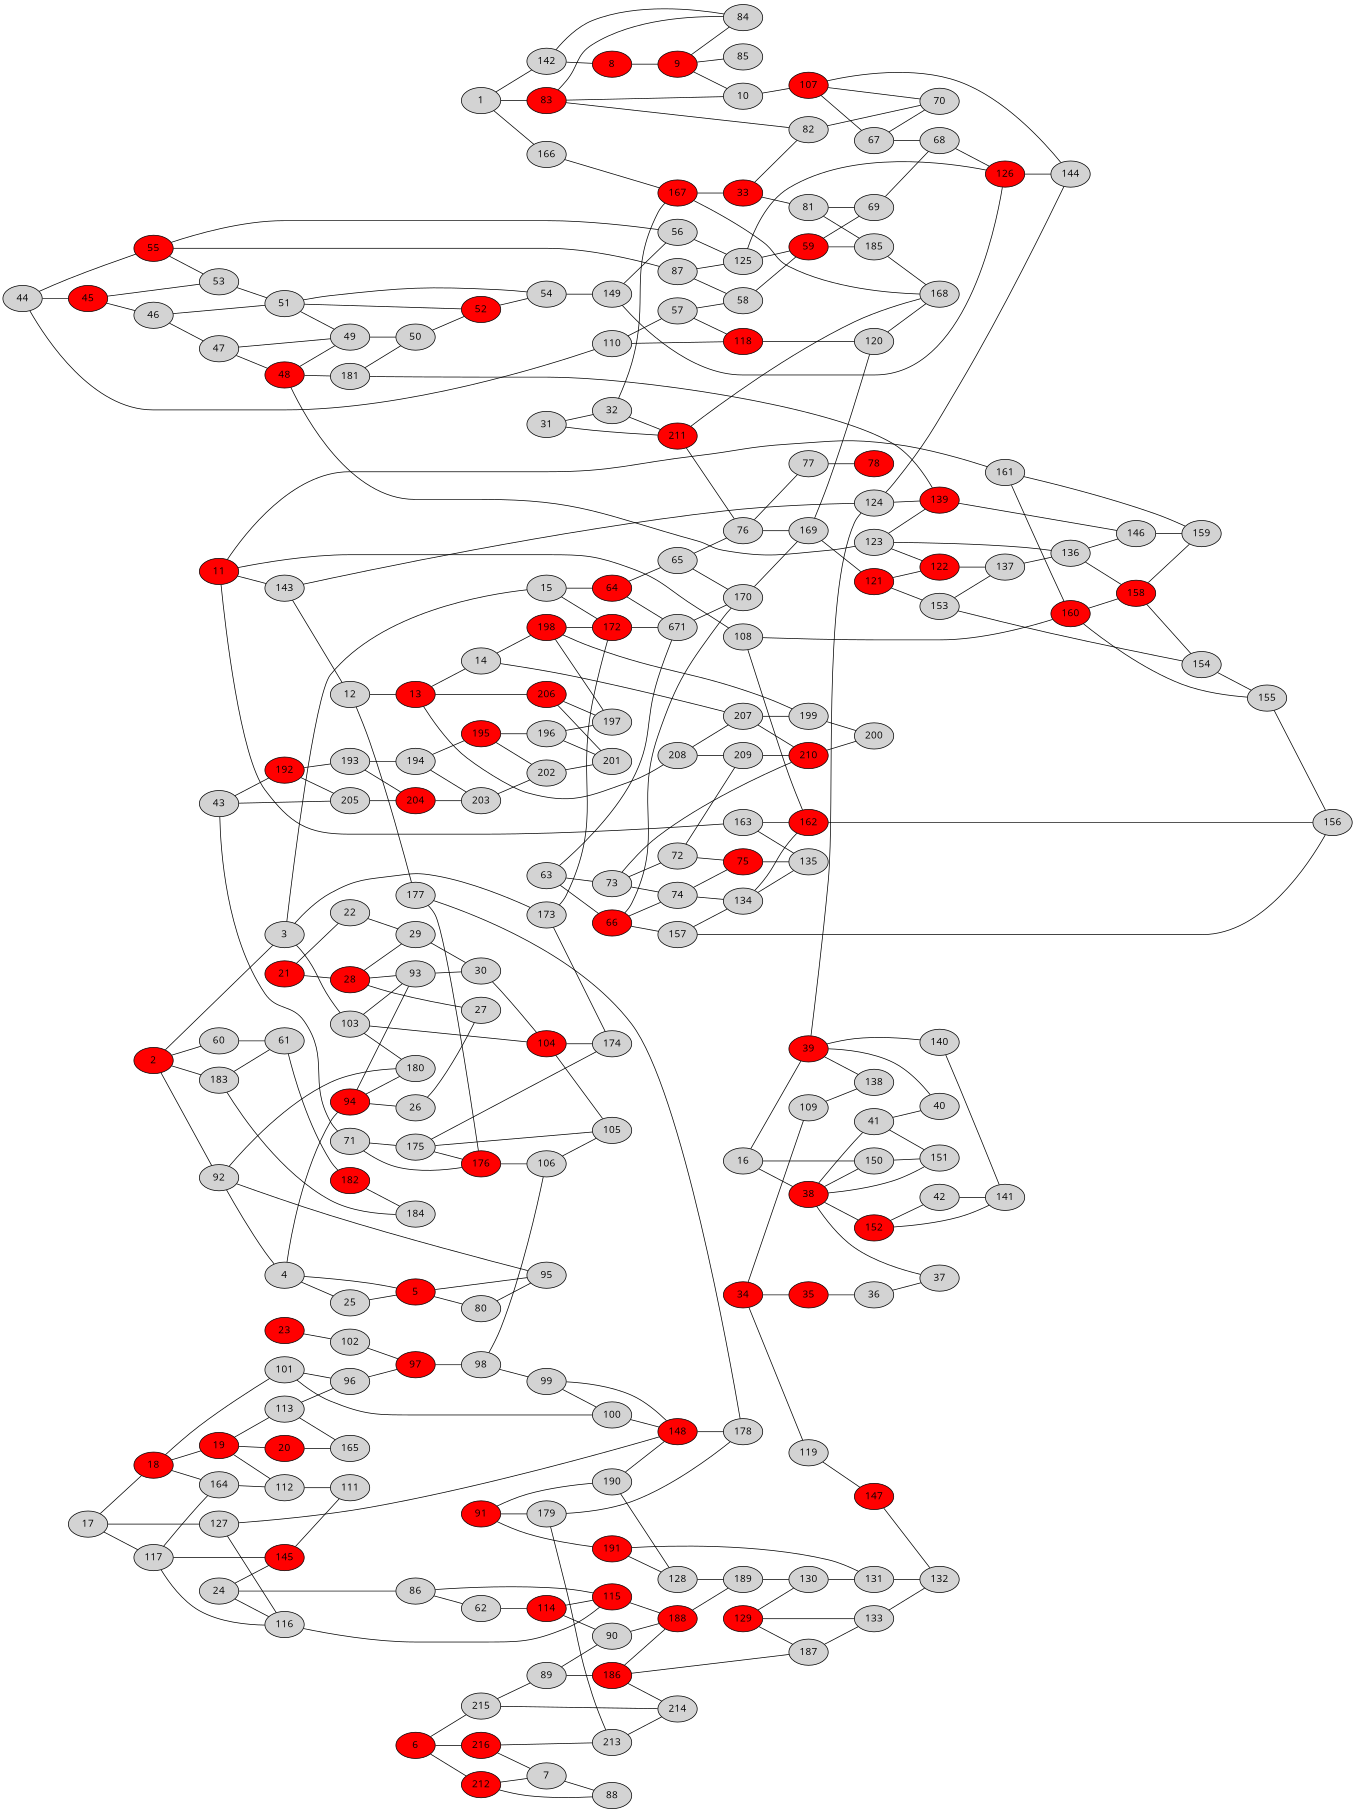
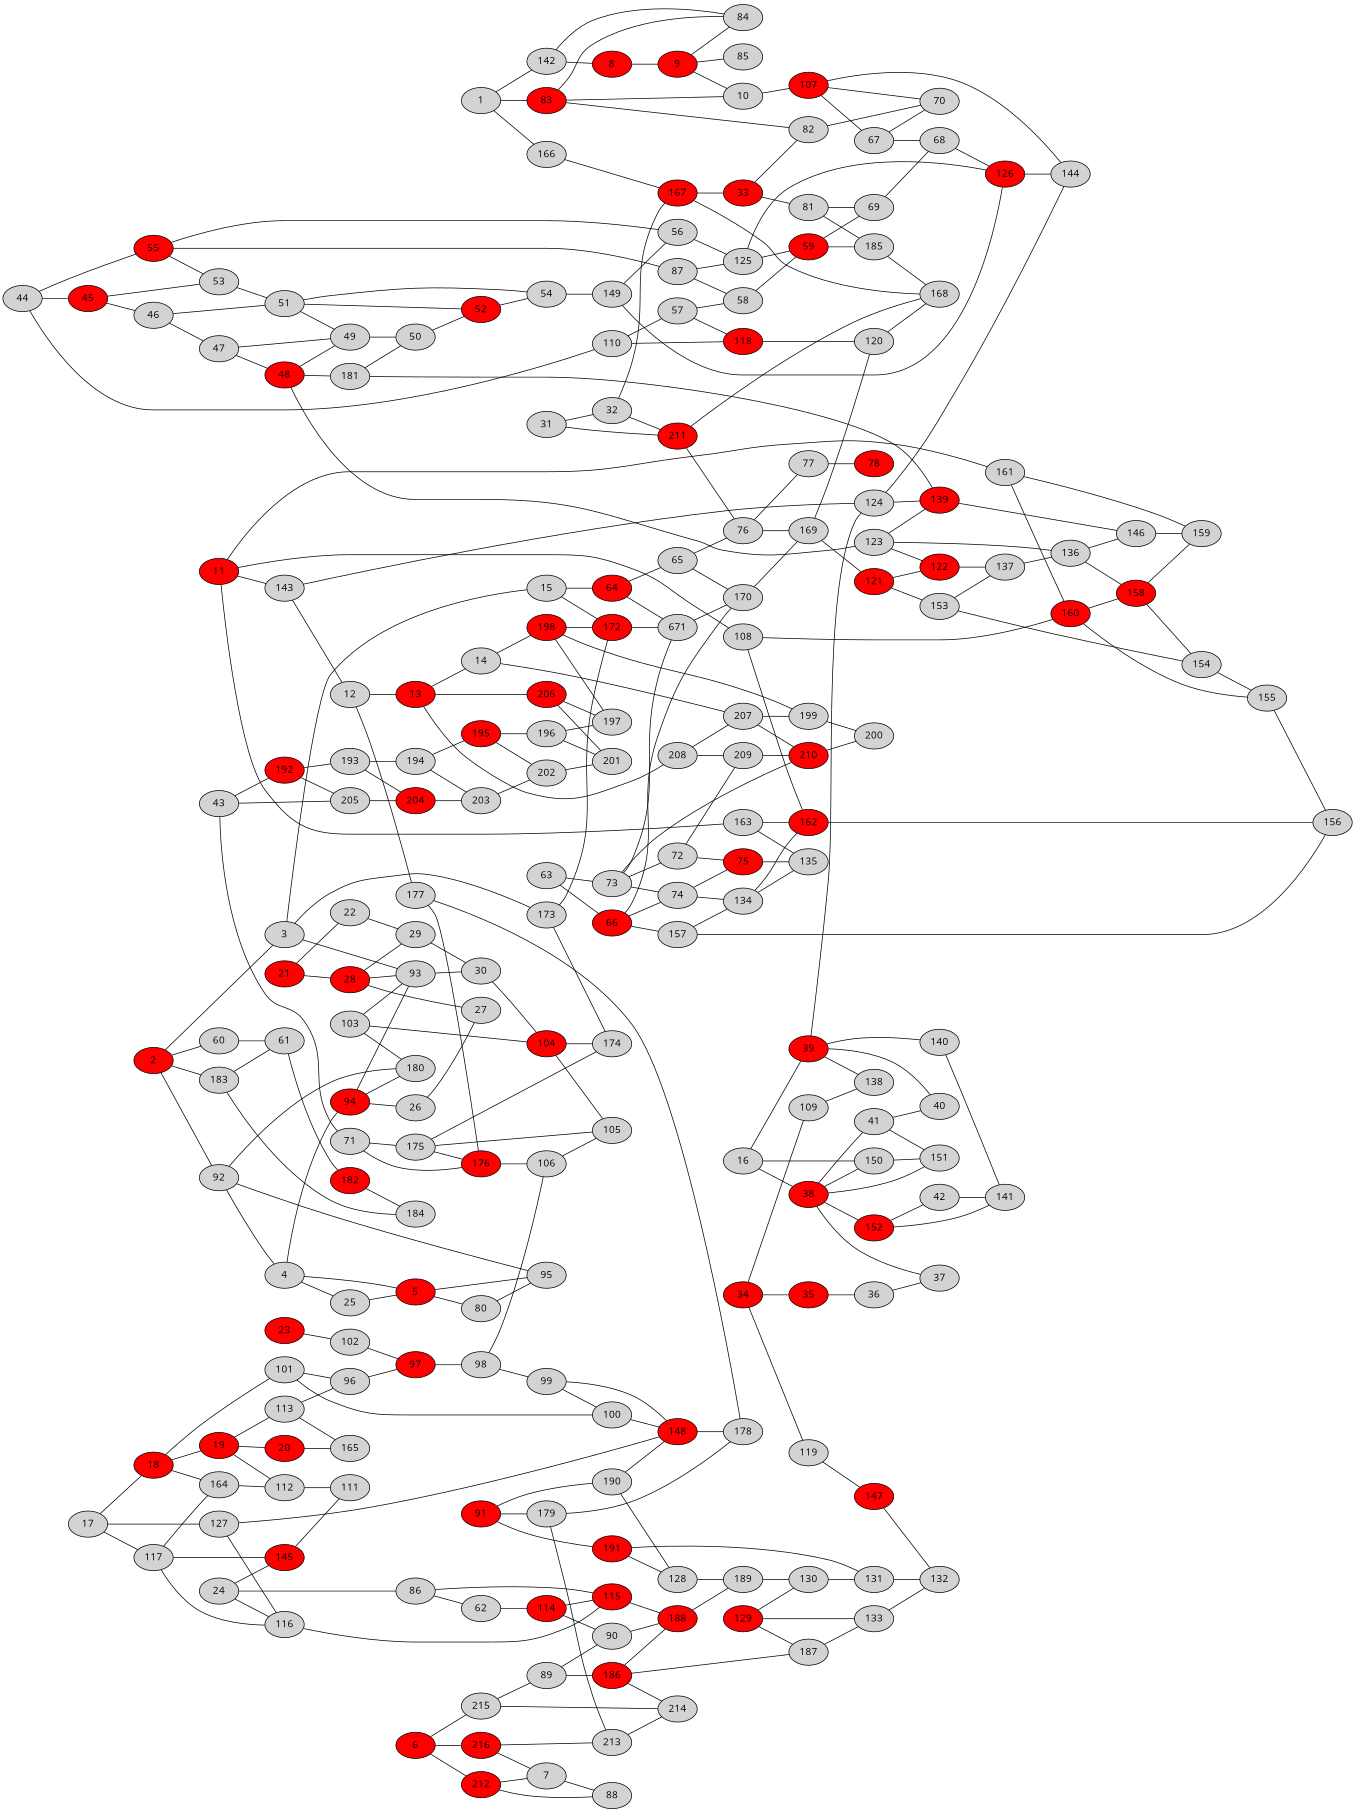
edge "671" -- "63": now "671" -- "73"
edge "3" -- "103": now "3" -- "93"
